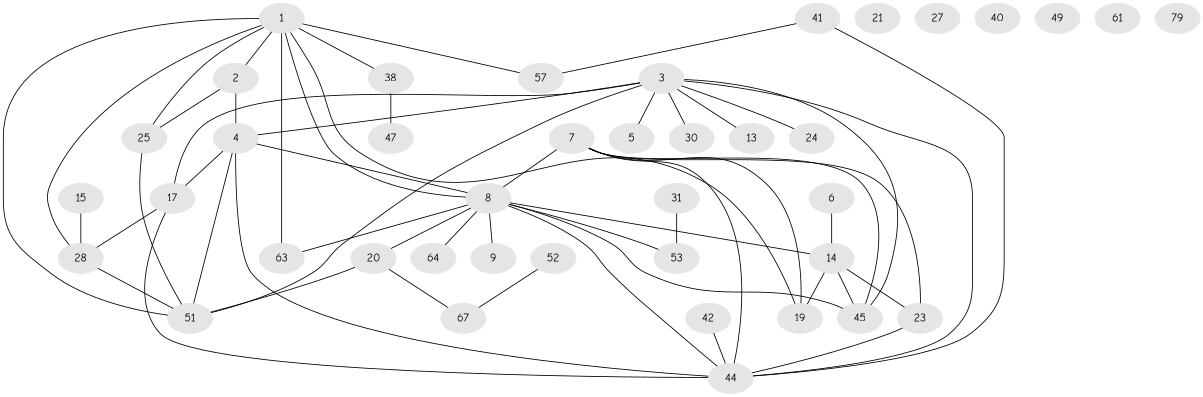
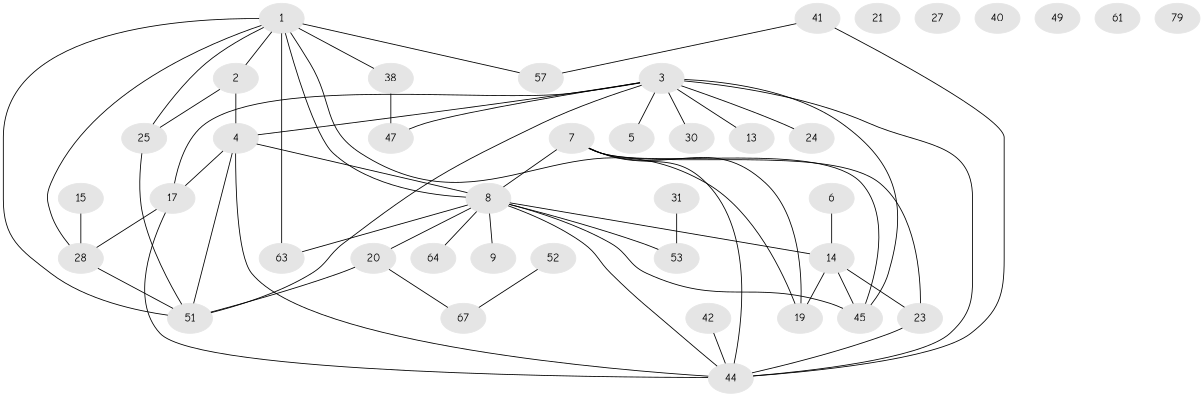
edge "3" -- "47": added
